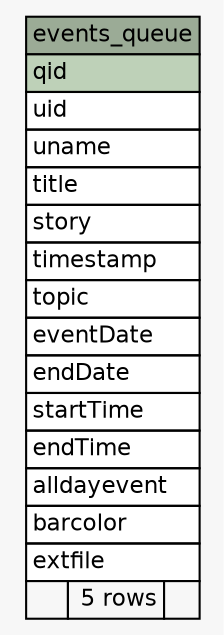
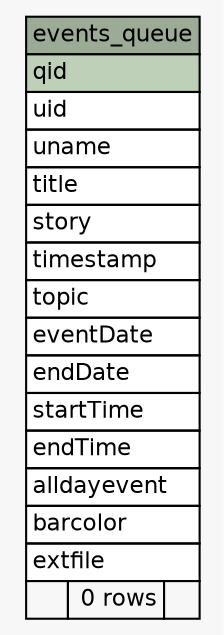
node "events_queue": text "5 rows" -> "0 rows"
